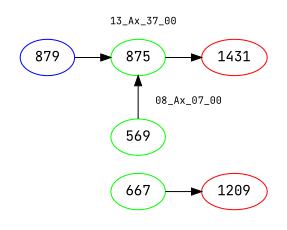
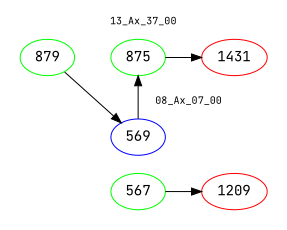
node "879": color blue -> green
edge "879" -> "875": now "879" -> "569"
node "569": color green -> blue
node "667": label "667" -> "567"
